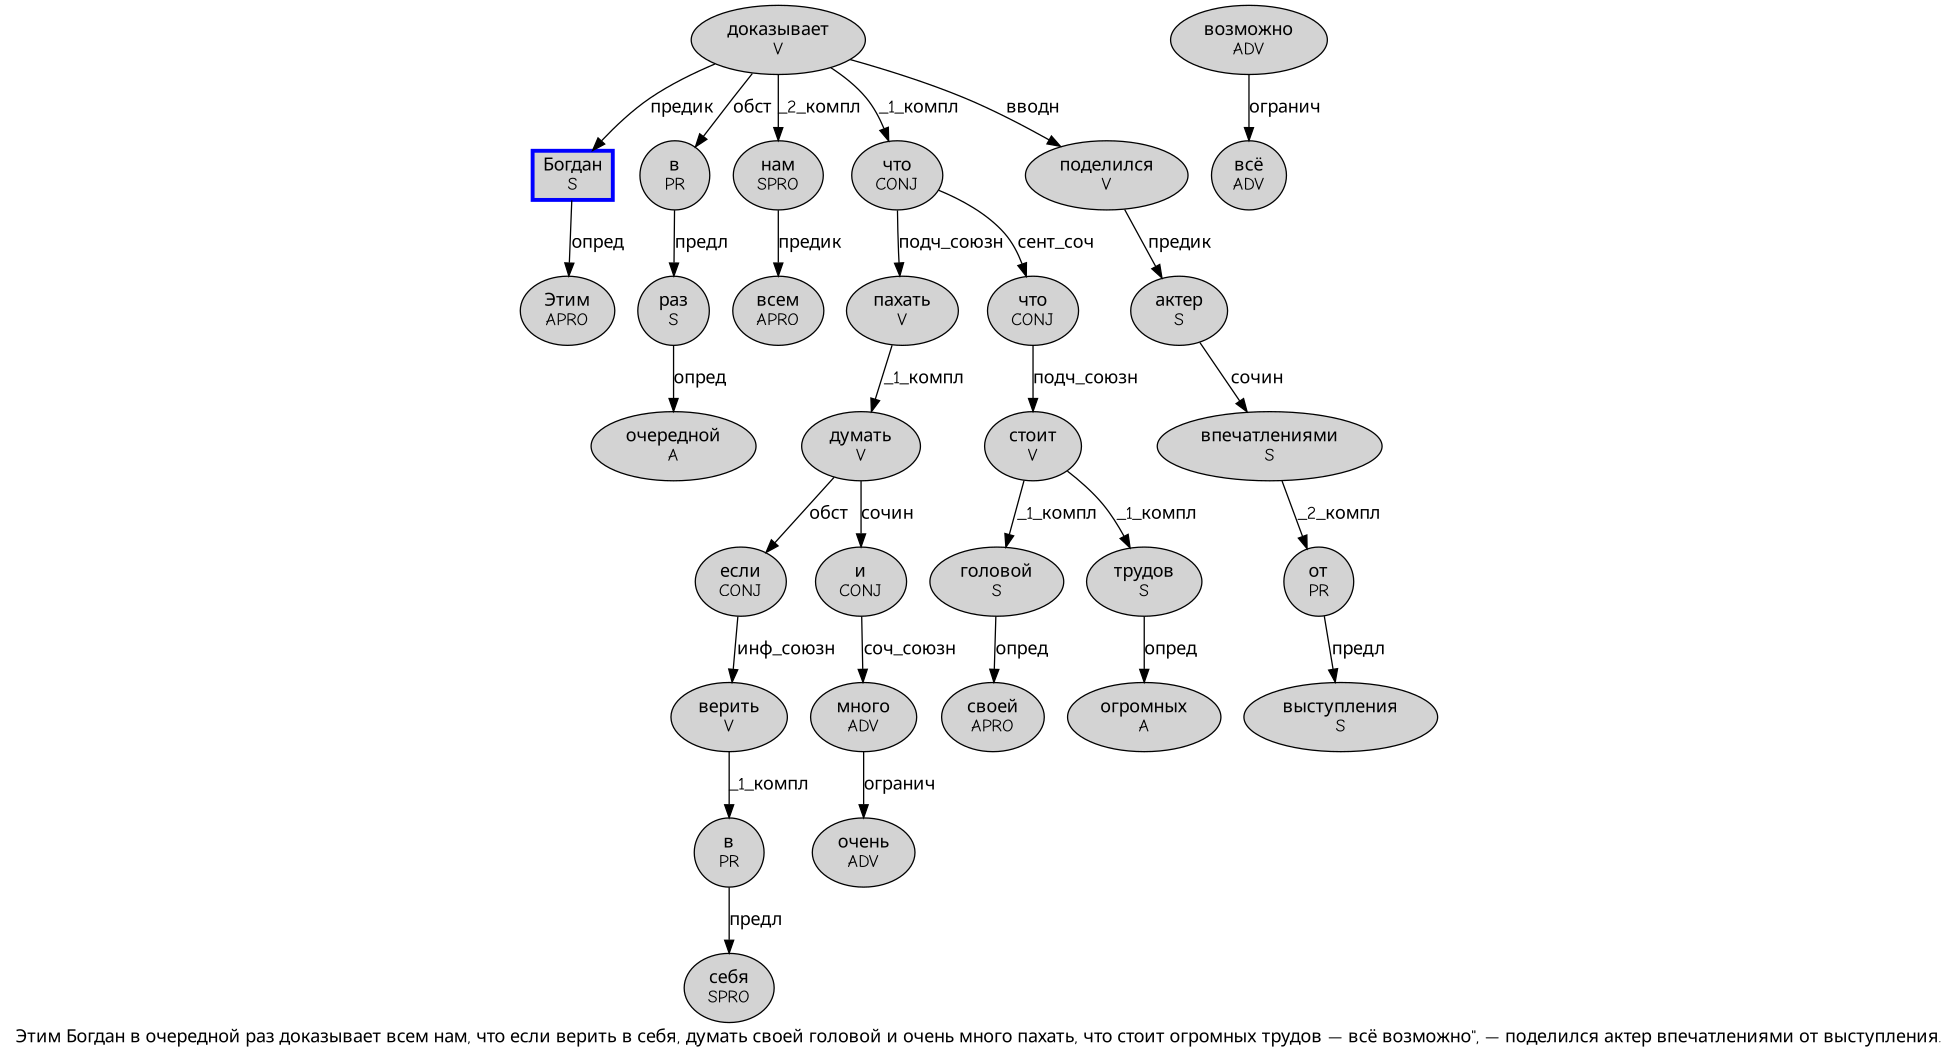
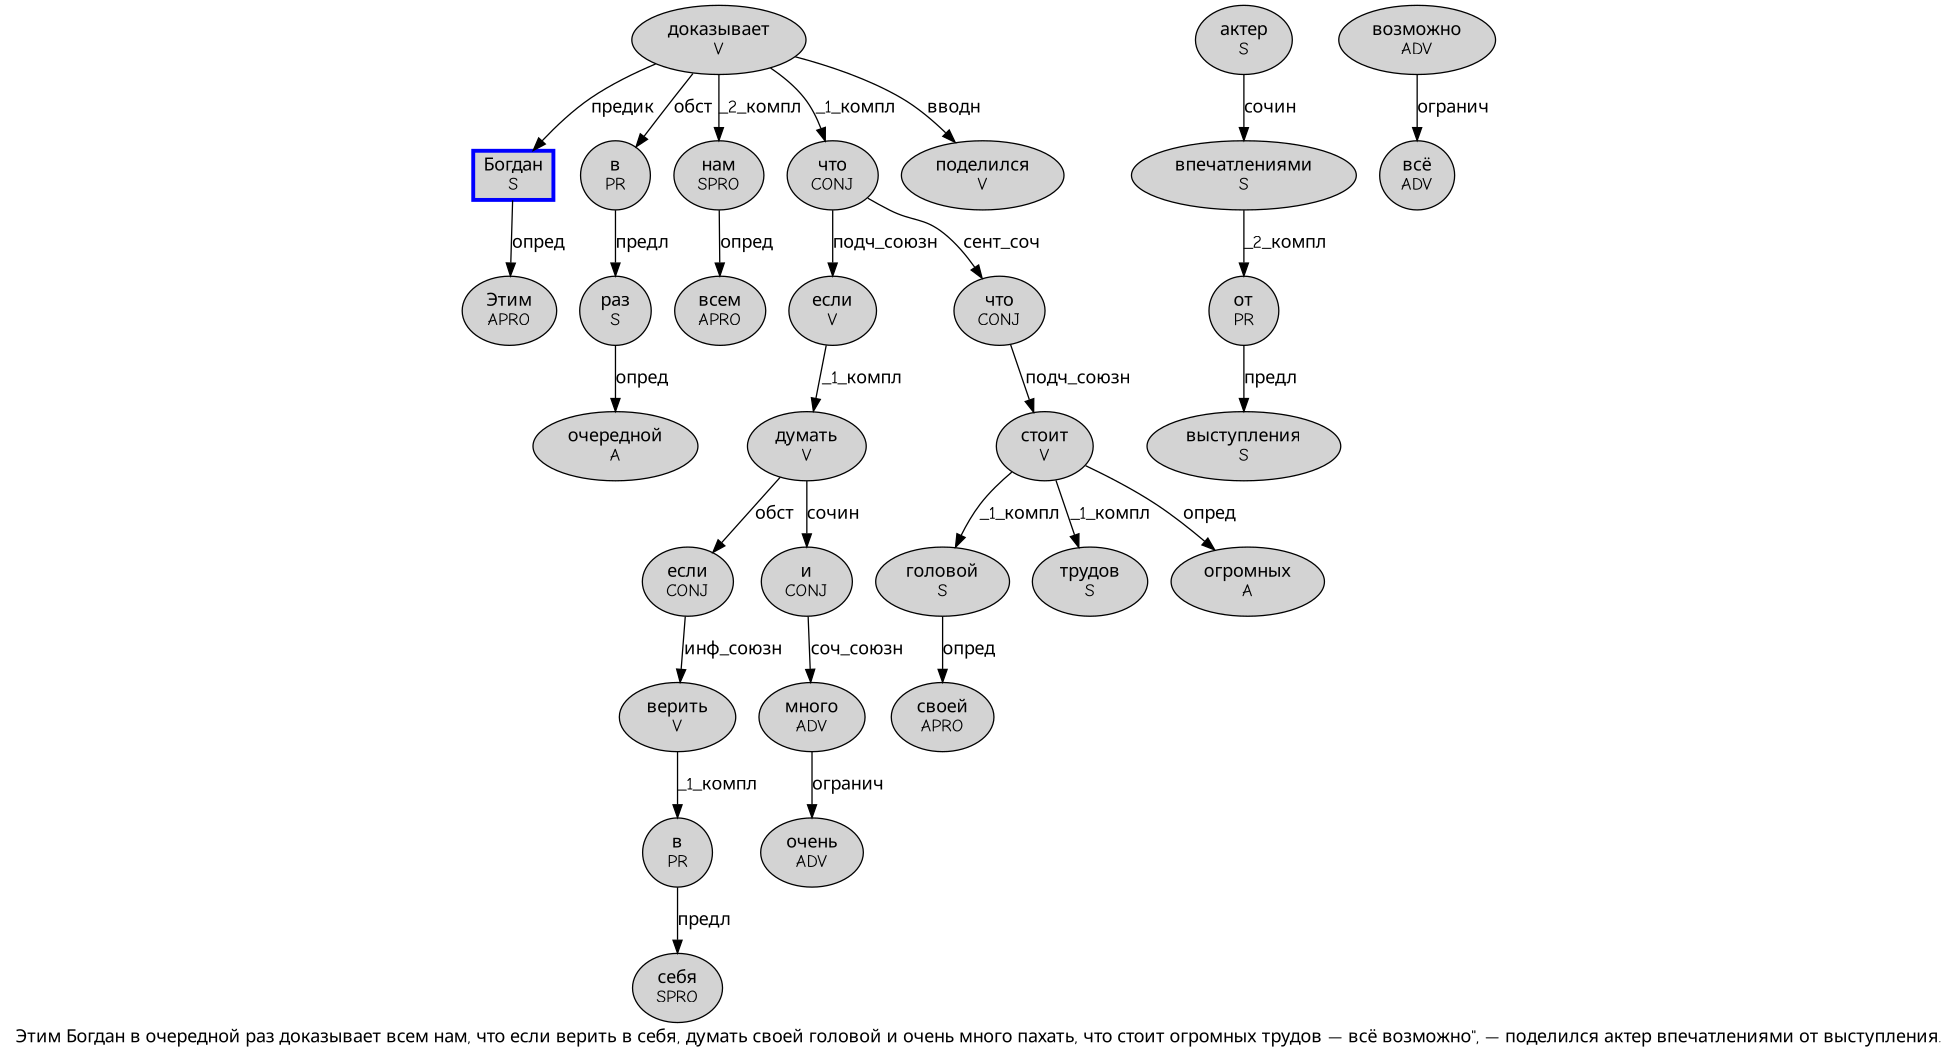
edge "поделился V" -> "актер S": removed, label "предик"
edge "нам SPRO" -> "всем APRO": label "предик" -> "опред"
node "пахать V": label "пахать V" -> "если V"
edge "трудов S" -> "огромных A": now "стоит V" -> "огромных A"
